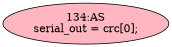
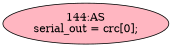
node "134:AS serial_out = crc[0];": label "134:AS serial_out = crc[0];" -> "144:AS serial_out = crc[0];"
